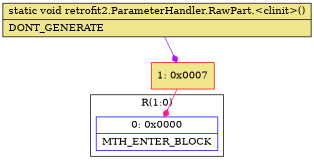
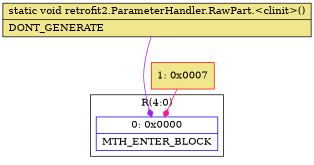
edge "static void retrofit2.ParameterHandler.RawPart.<clinit>()" -> "1: 0x0007": now "static void retrofit2.ParameterHandler.RawPart.<clinit>()" -> "0: 0x0000"
cluster "R(1:0)": label "R(1:0)" -> "R(4:0)"
